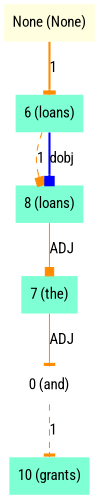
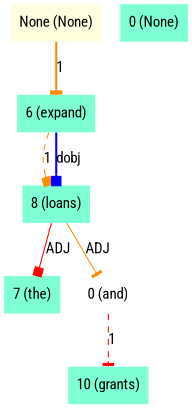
node "0 (None)": added
node "6 (loans)": label "6 (loans)" -> "6 (expand)"
edge "8 (loans)" -> "7 (the)": color darkorange -> red
edge "7 (the)" -> "0 (and)": now "8 (loans)" -> "0 (and)"
edge "0 (and)" -> "10 (grants)": color darkorange -> red
